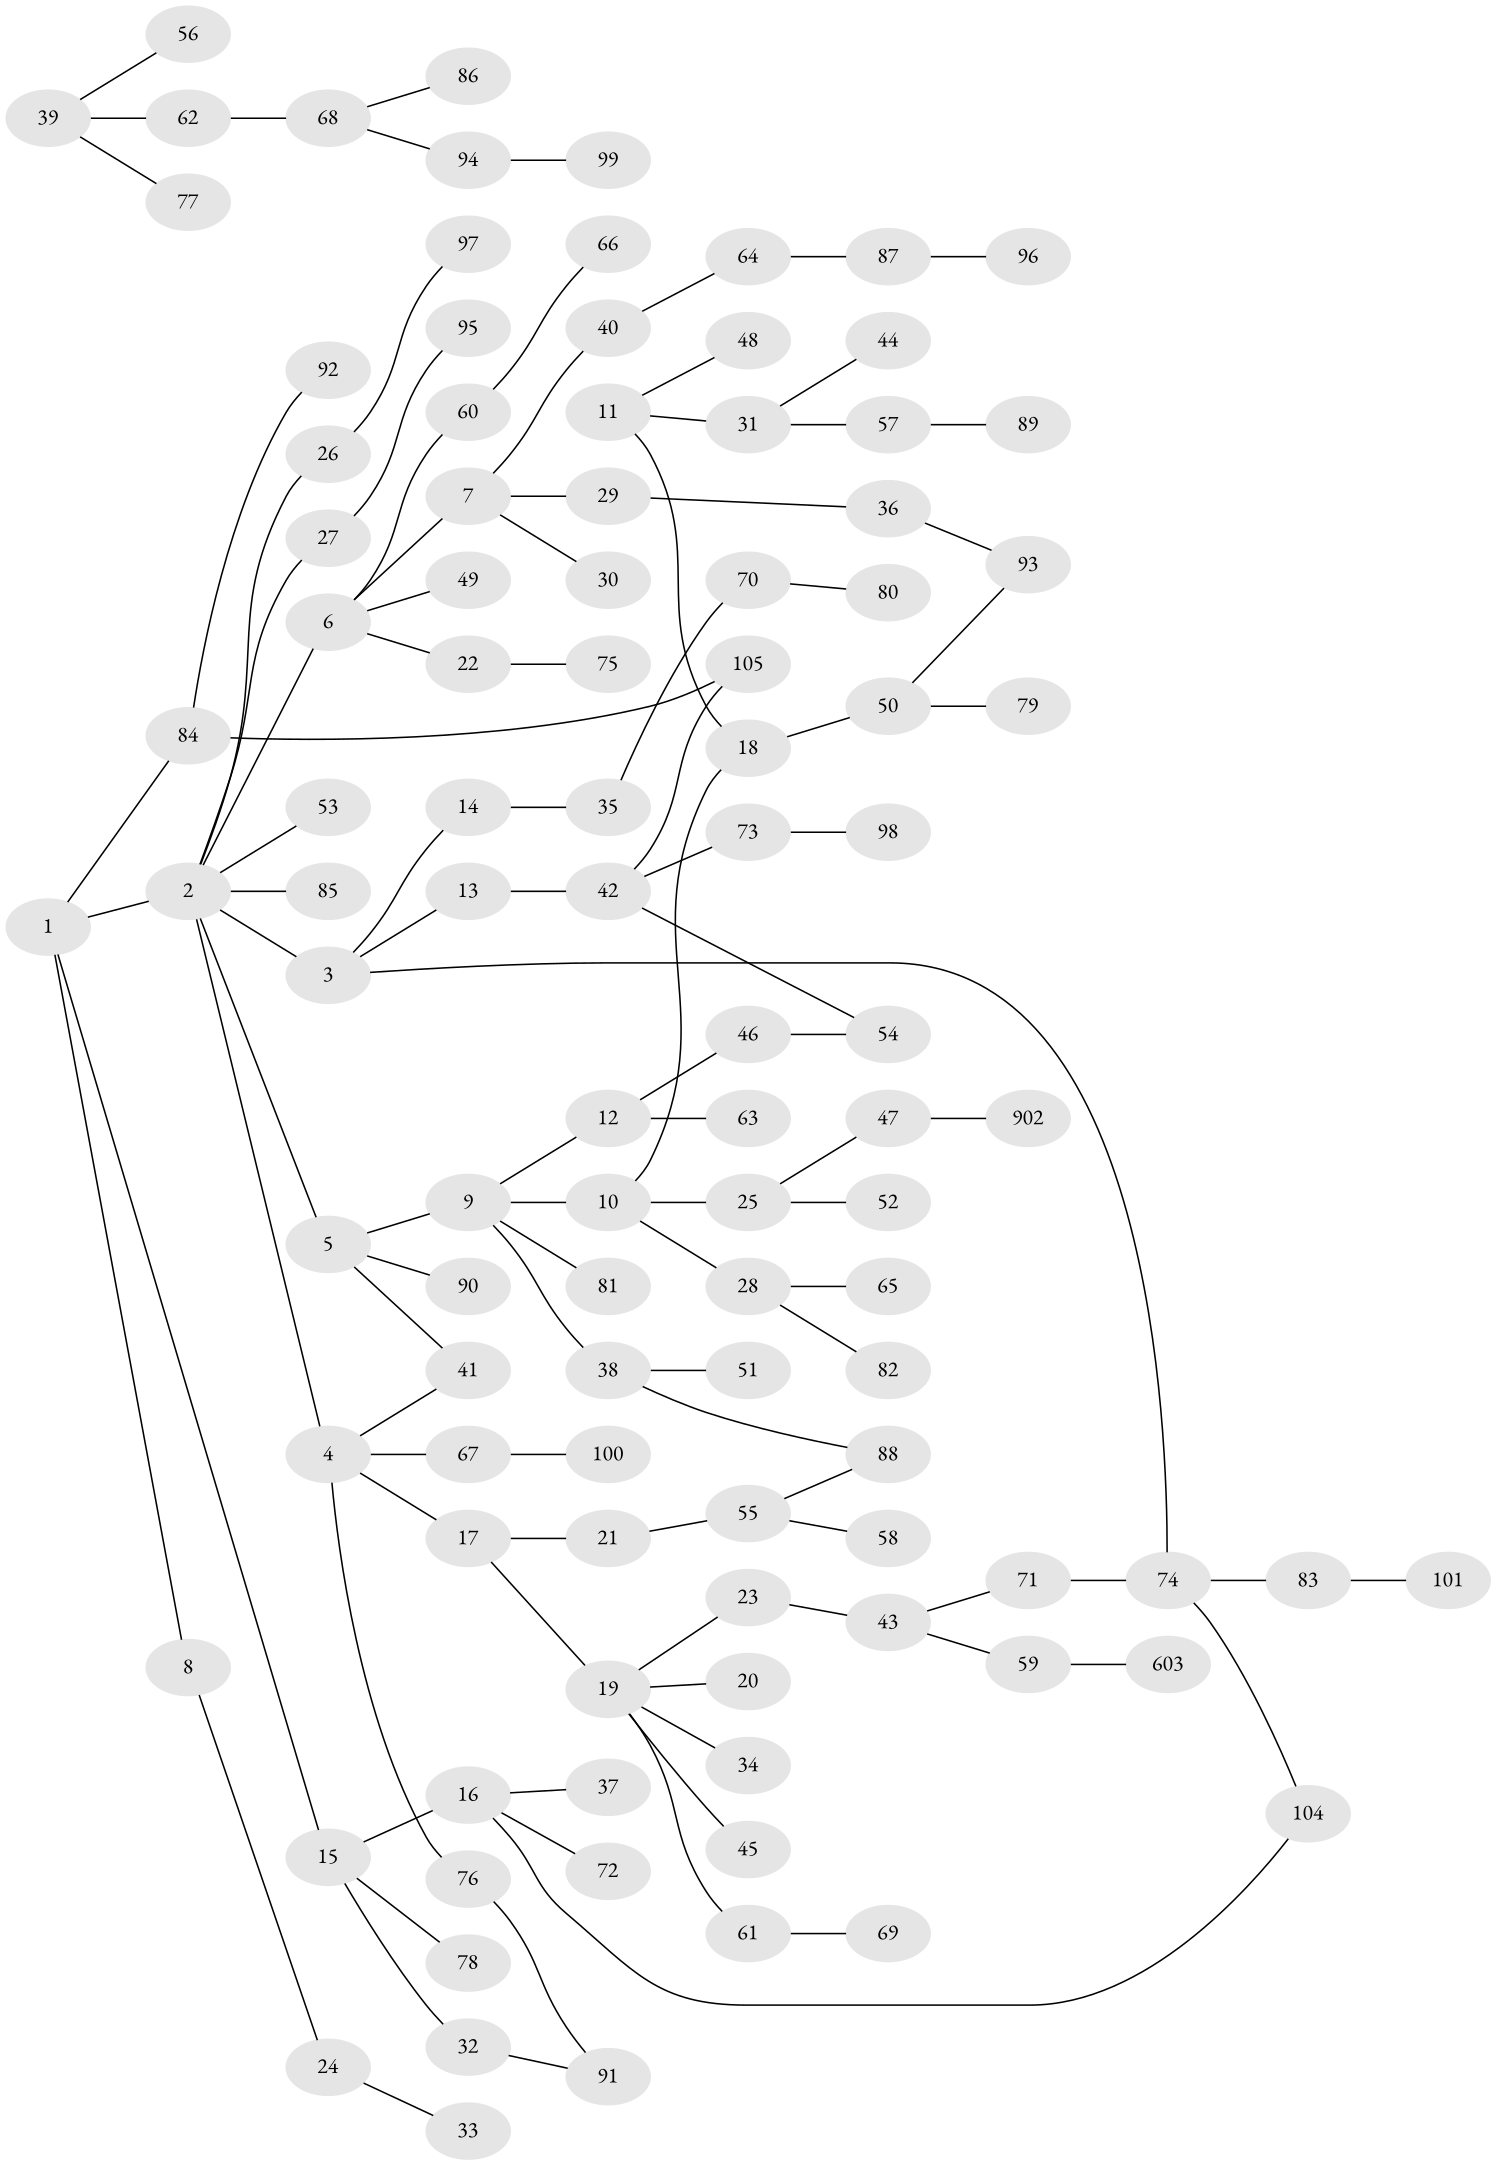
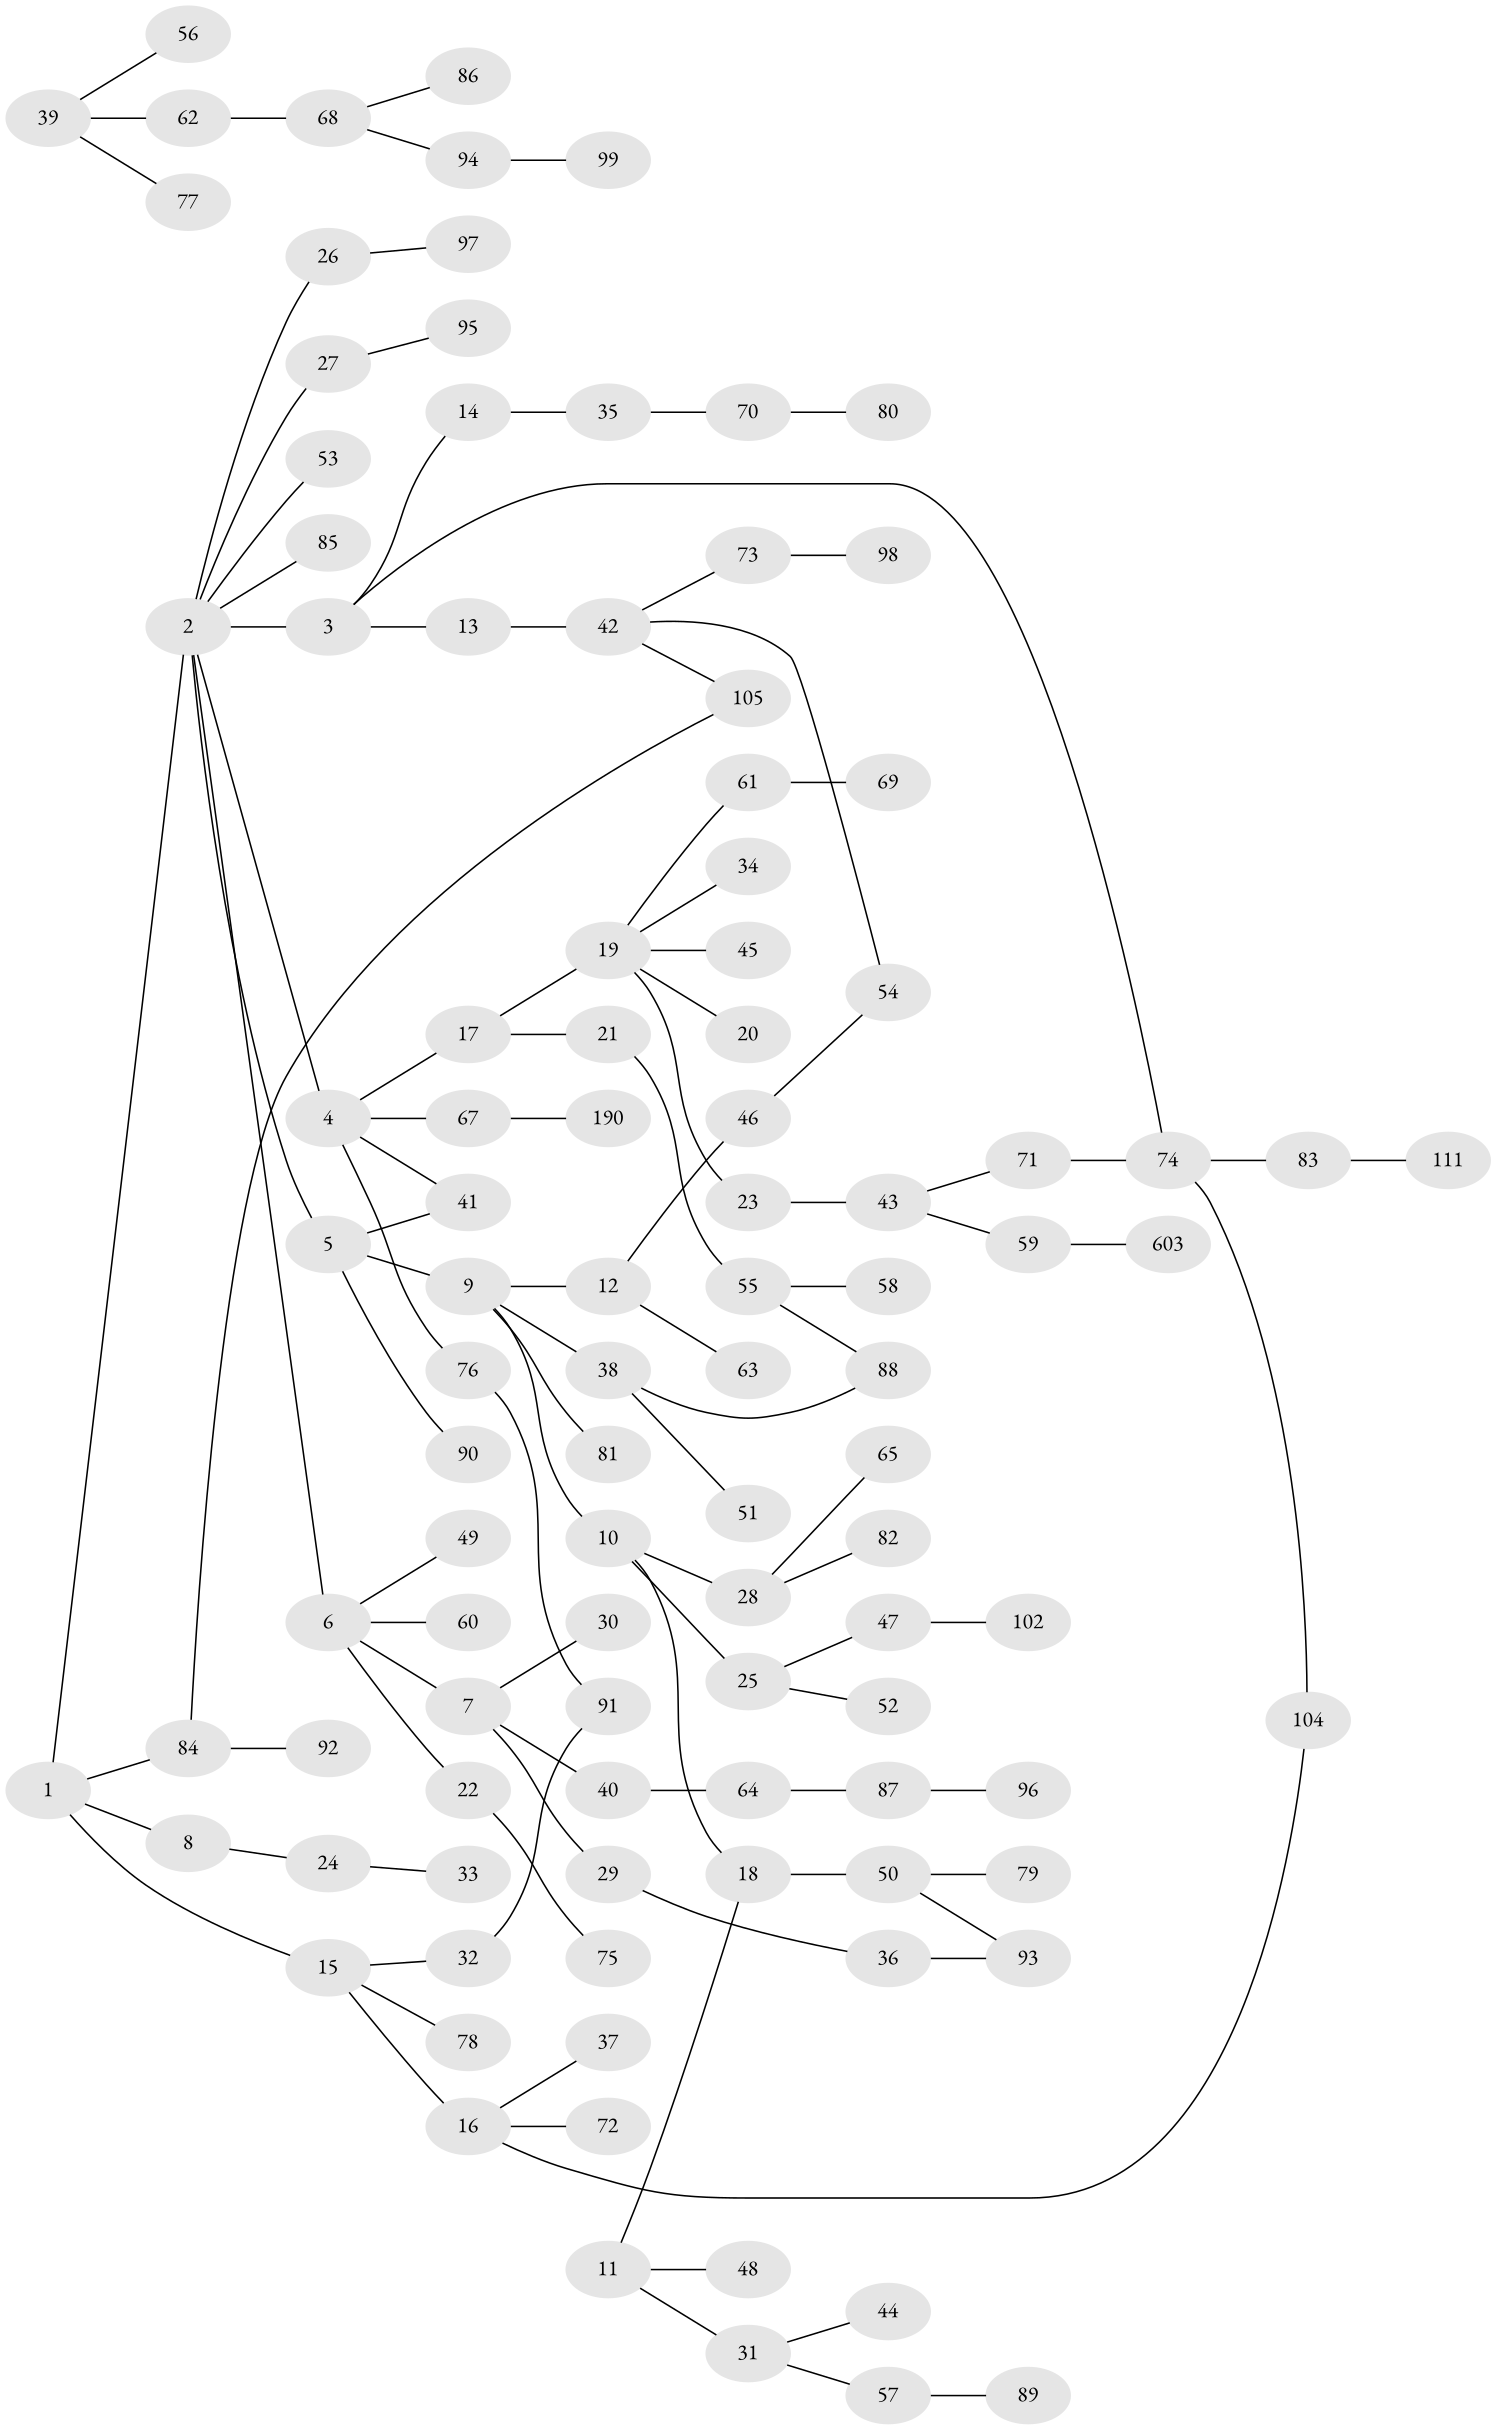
node "66": removed
node "902": label "902" -> "102"
node "100": label "100" -> "190"
node "101": label "101" -> "111"
